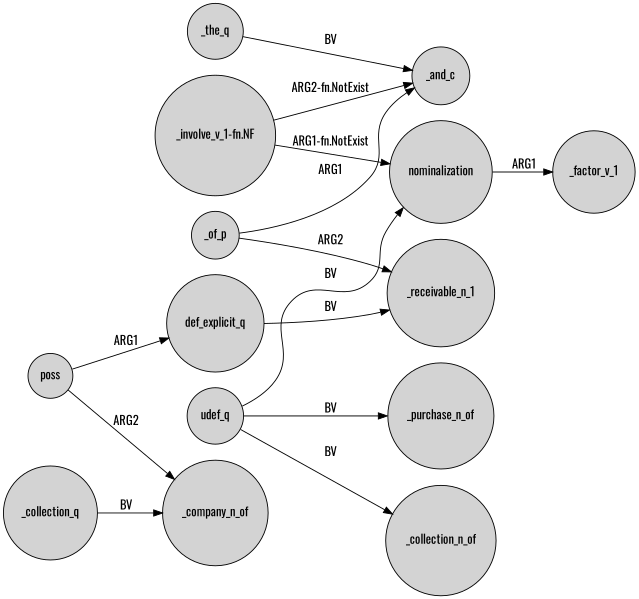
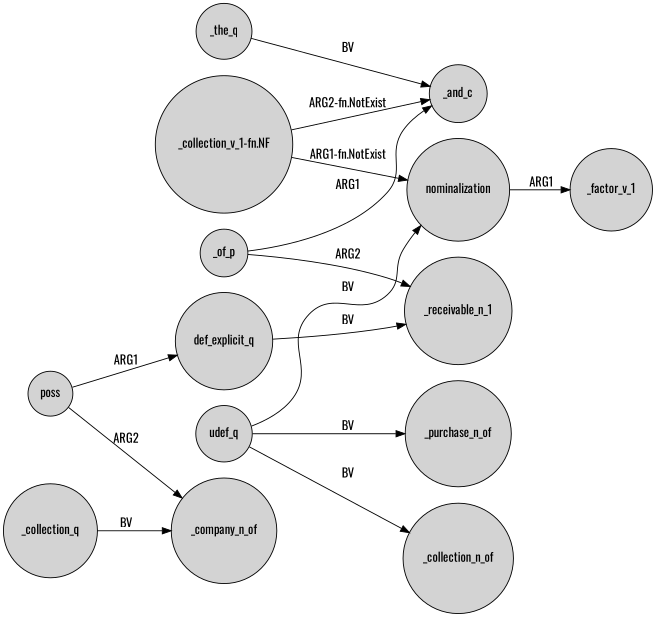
node "_involve_v_1-fn.NF": label "_involve_v_1-fn.NF" -> "_collection_v_1-fn.NF"
